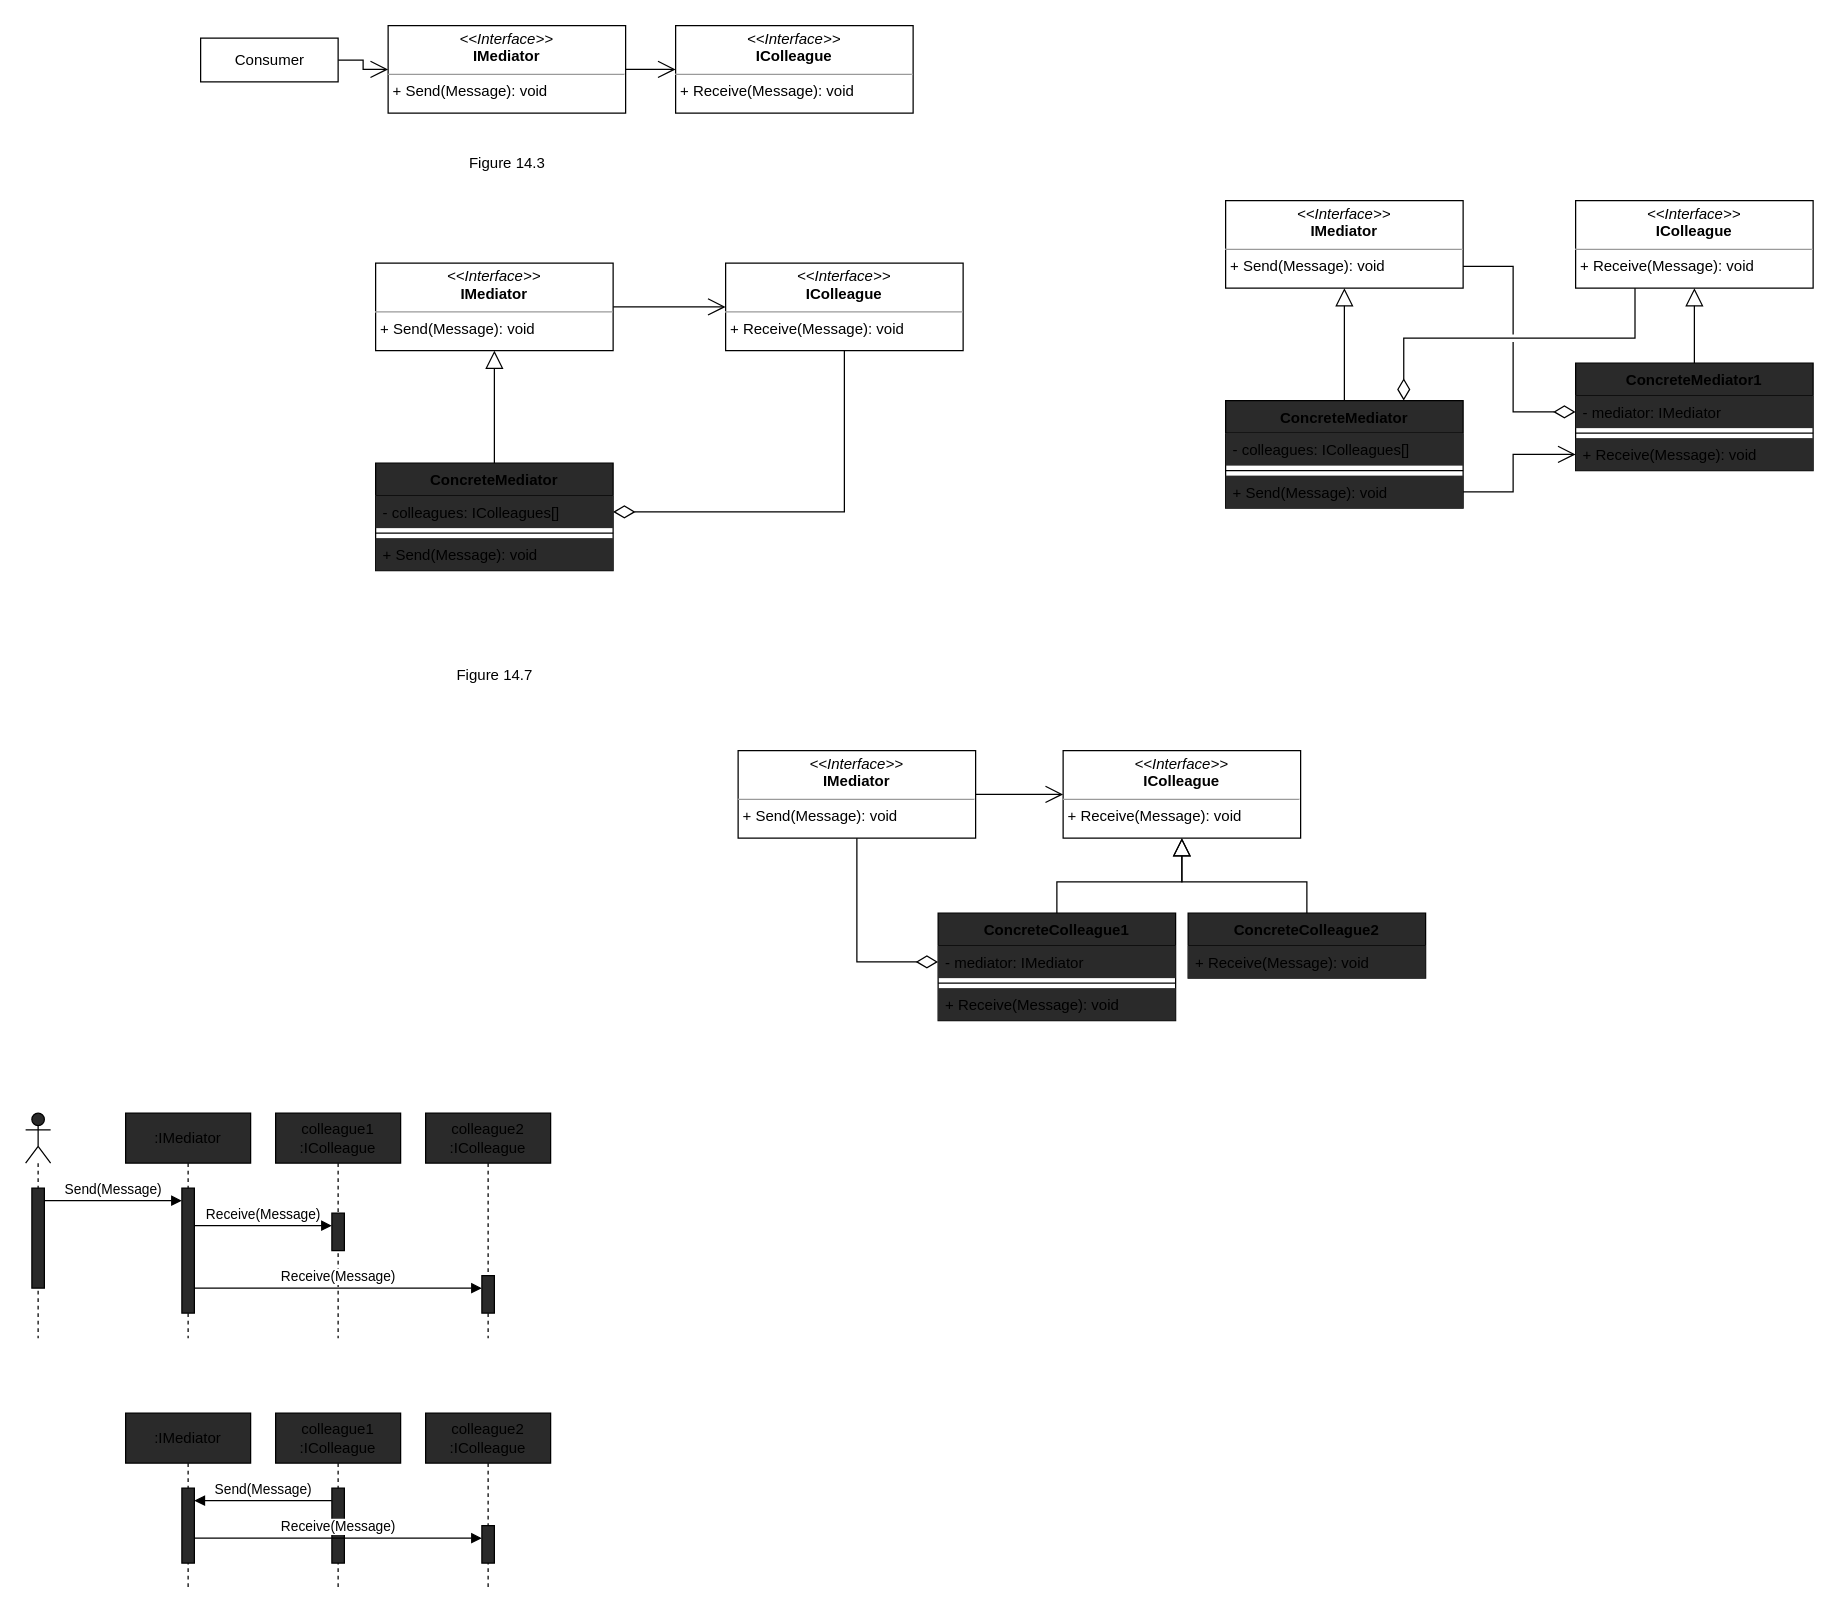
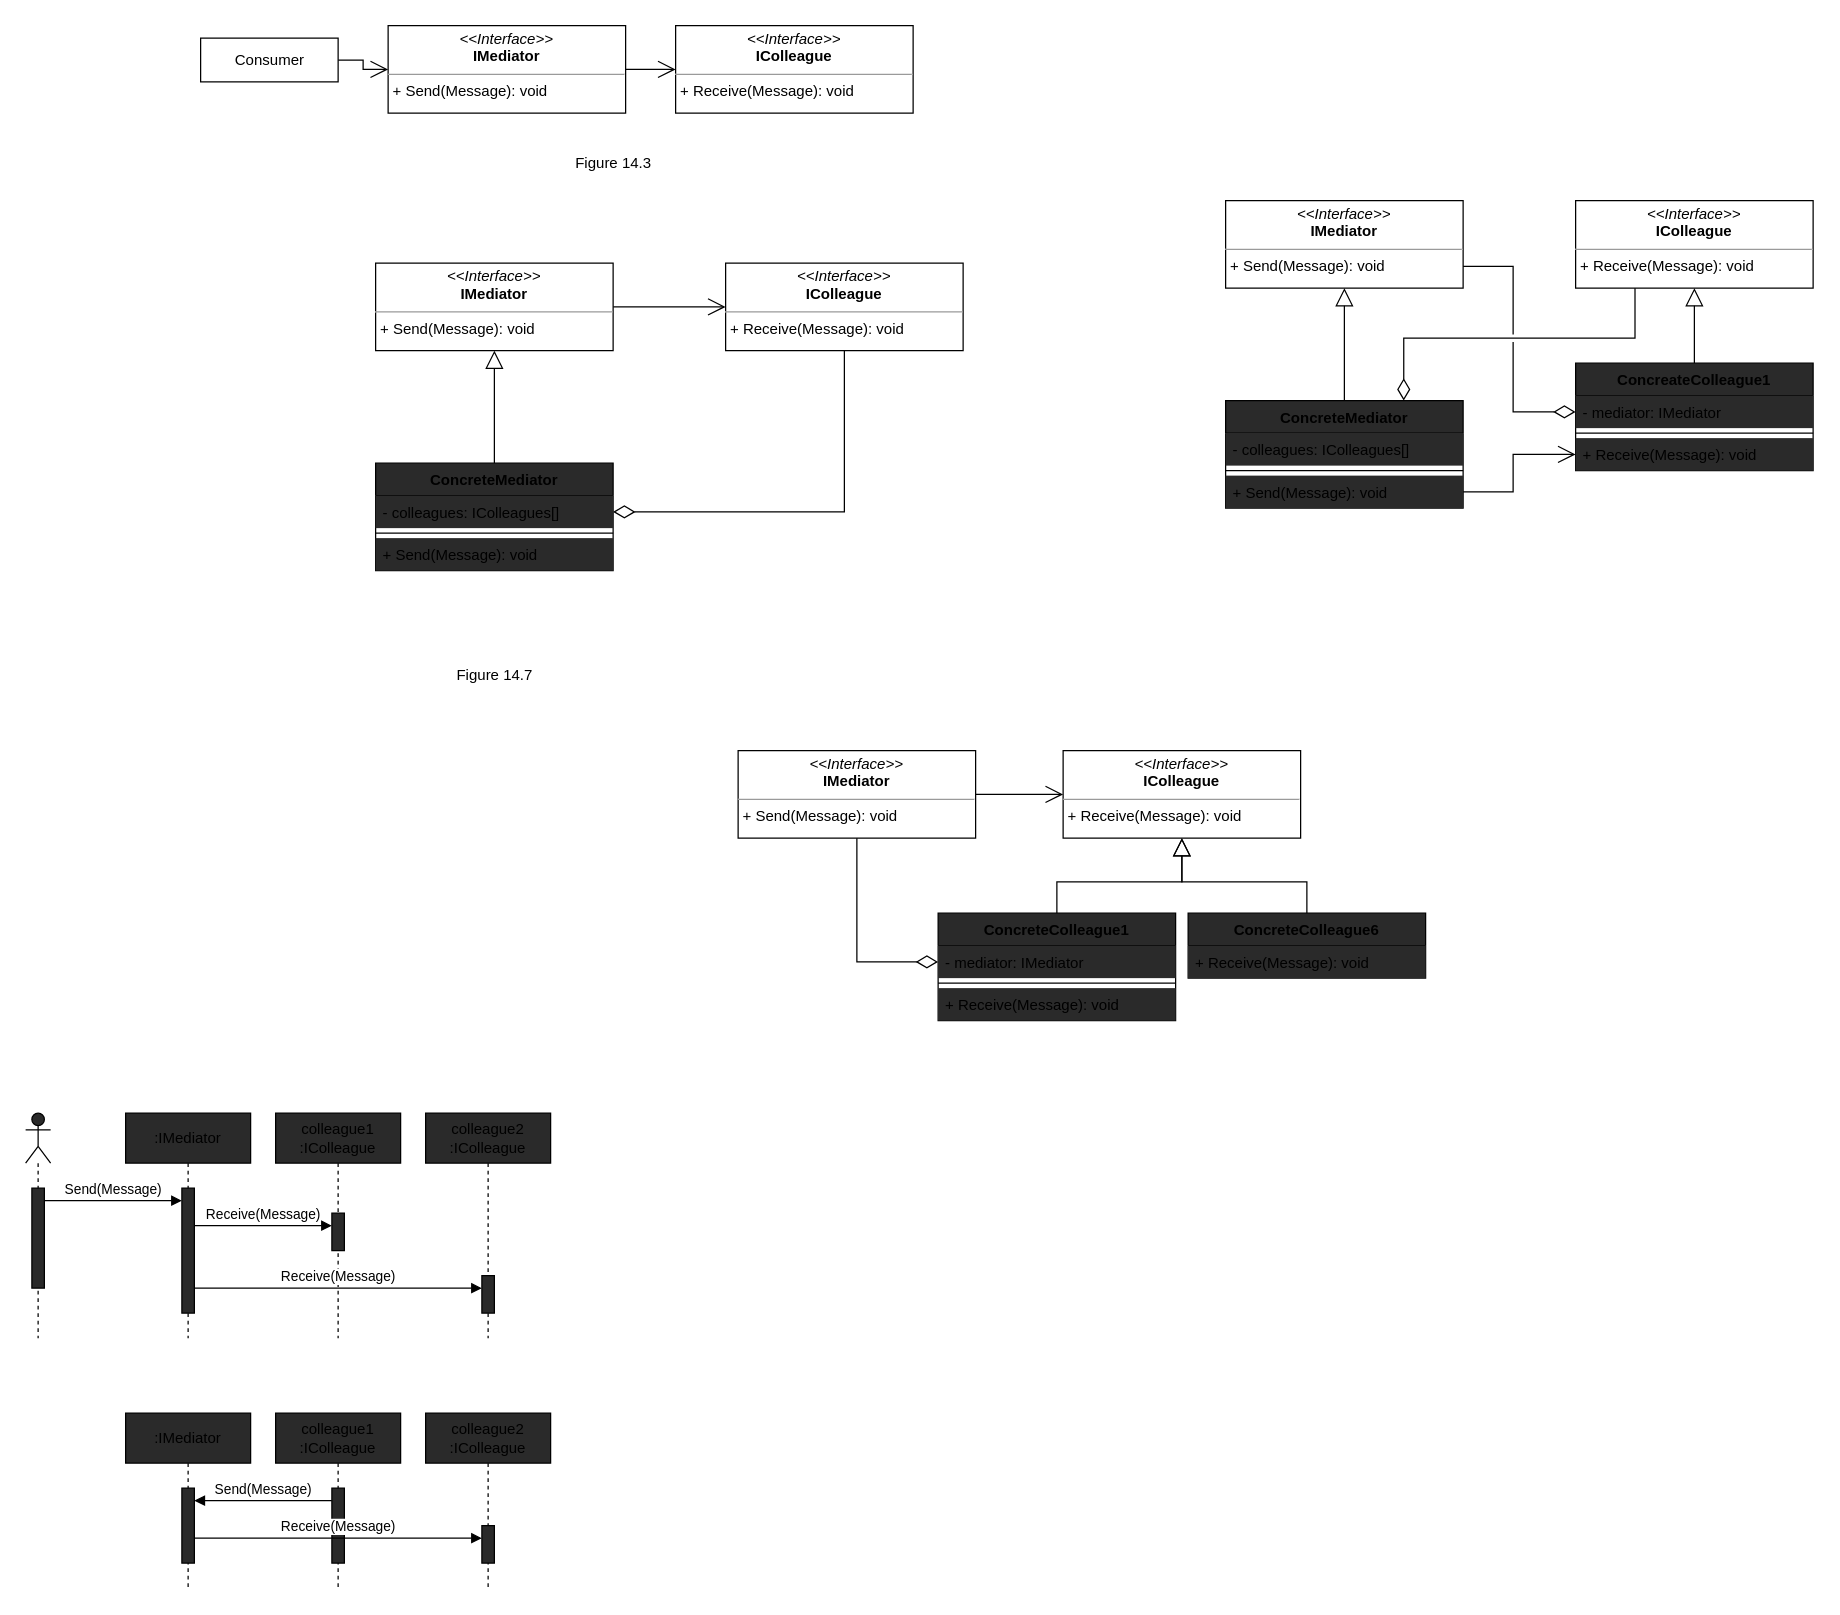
node "Figure 14.3": moved (507, 163) -> (613, 163)
node "ConcreteMediator1": label "ConcreteMediator1" -> "ConcreateColleague1"
node "ConcreteColleague2": label "ConcreteColleague2" -> "ConcreteColleague6"
